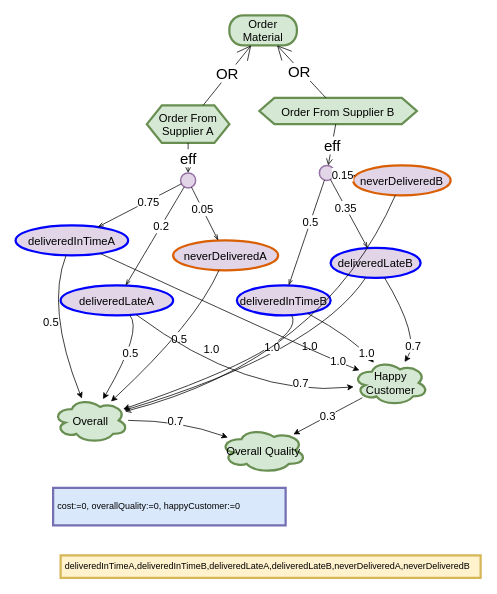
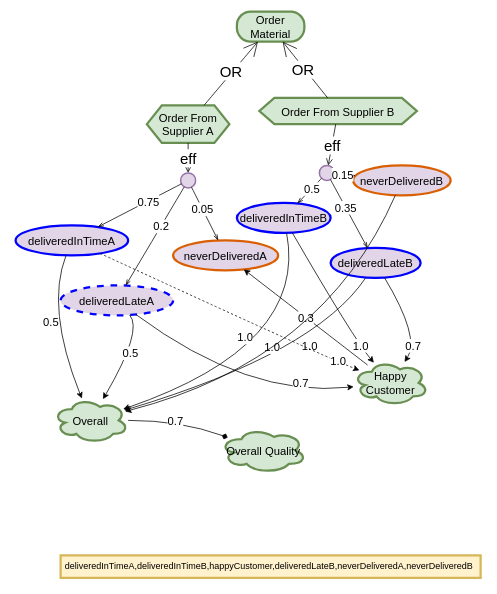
node "Order Material": moved (263, 30) -> (270, 27)
node "deliveredLateA": style solid -> dashed
node "deliveredInTimeB": moved (284, 300) -> (284, 218)
edge "deliveredInTimeA" -> "Happy Customer": style solid -> dashed
edge "neverDeliveredA" -> "Overall": removed, label "0.5"
edge "deliveredLateB" -> "Overall": arrowhead open -> classic
edge "neverDeliveredB" -> "Overall": arrowhead open -> classic
edge "Happy Customer" -> "Overall Quality": now "Happy Customer" -> "neverDeliveredA"
edge "Overall" -> "Overall Quality": arrowhead classic -> diamond
node "cost:=0, overallQuality:=0, happyCustomer:=0": removed
node "deliveredInTimeA,deliveredInTimeB,deliveredLateA,deliveredLateB,neverDeliveredA,neverDeliveredB": label "deliveredInTimeA,deliveredInTimeB,deliveredLateA,deliveredLateB,neverDeliveredA,neverDeliveredB" -> "deliveredInTimeA,deliveredInTimeB,happyCustomer,deliveredLateB,neverDeliveredA,neverDeliveredB"
